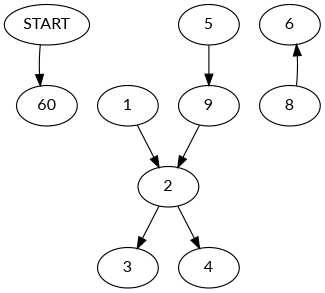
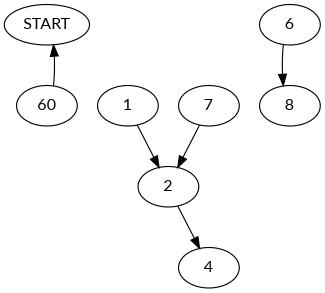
node "5": removed
edge "START" -> "60": reversed
edge "8" -> "6": reversed
node "9": label "9" -> "7"
node "3": removed
